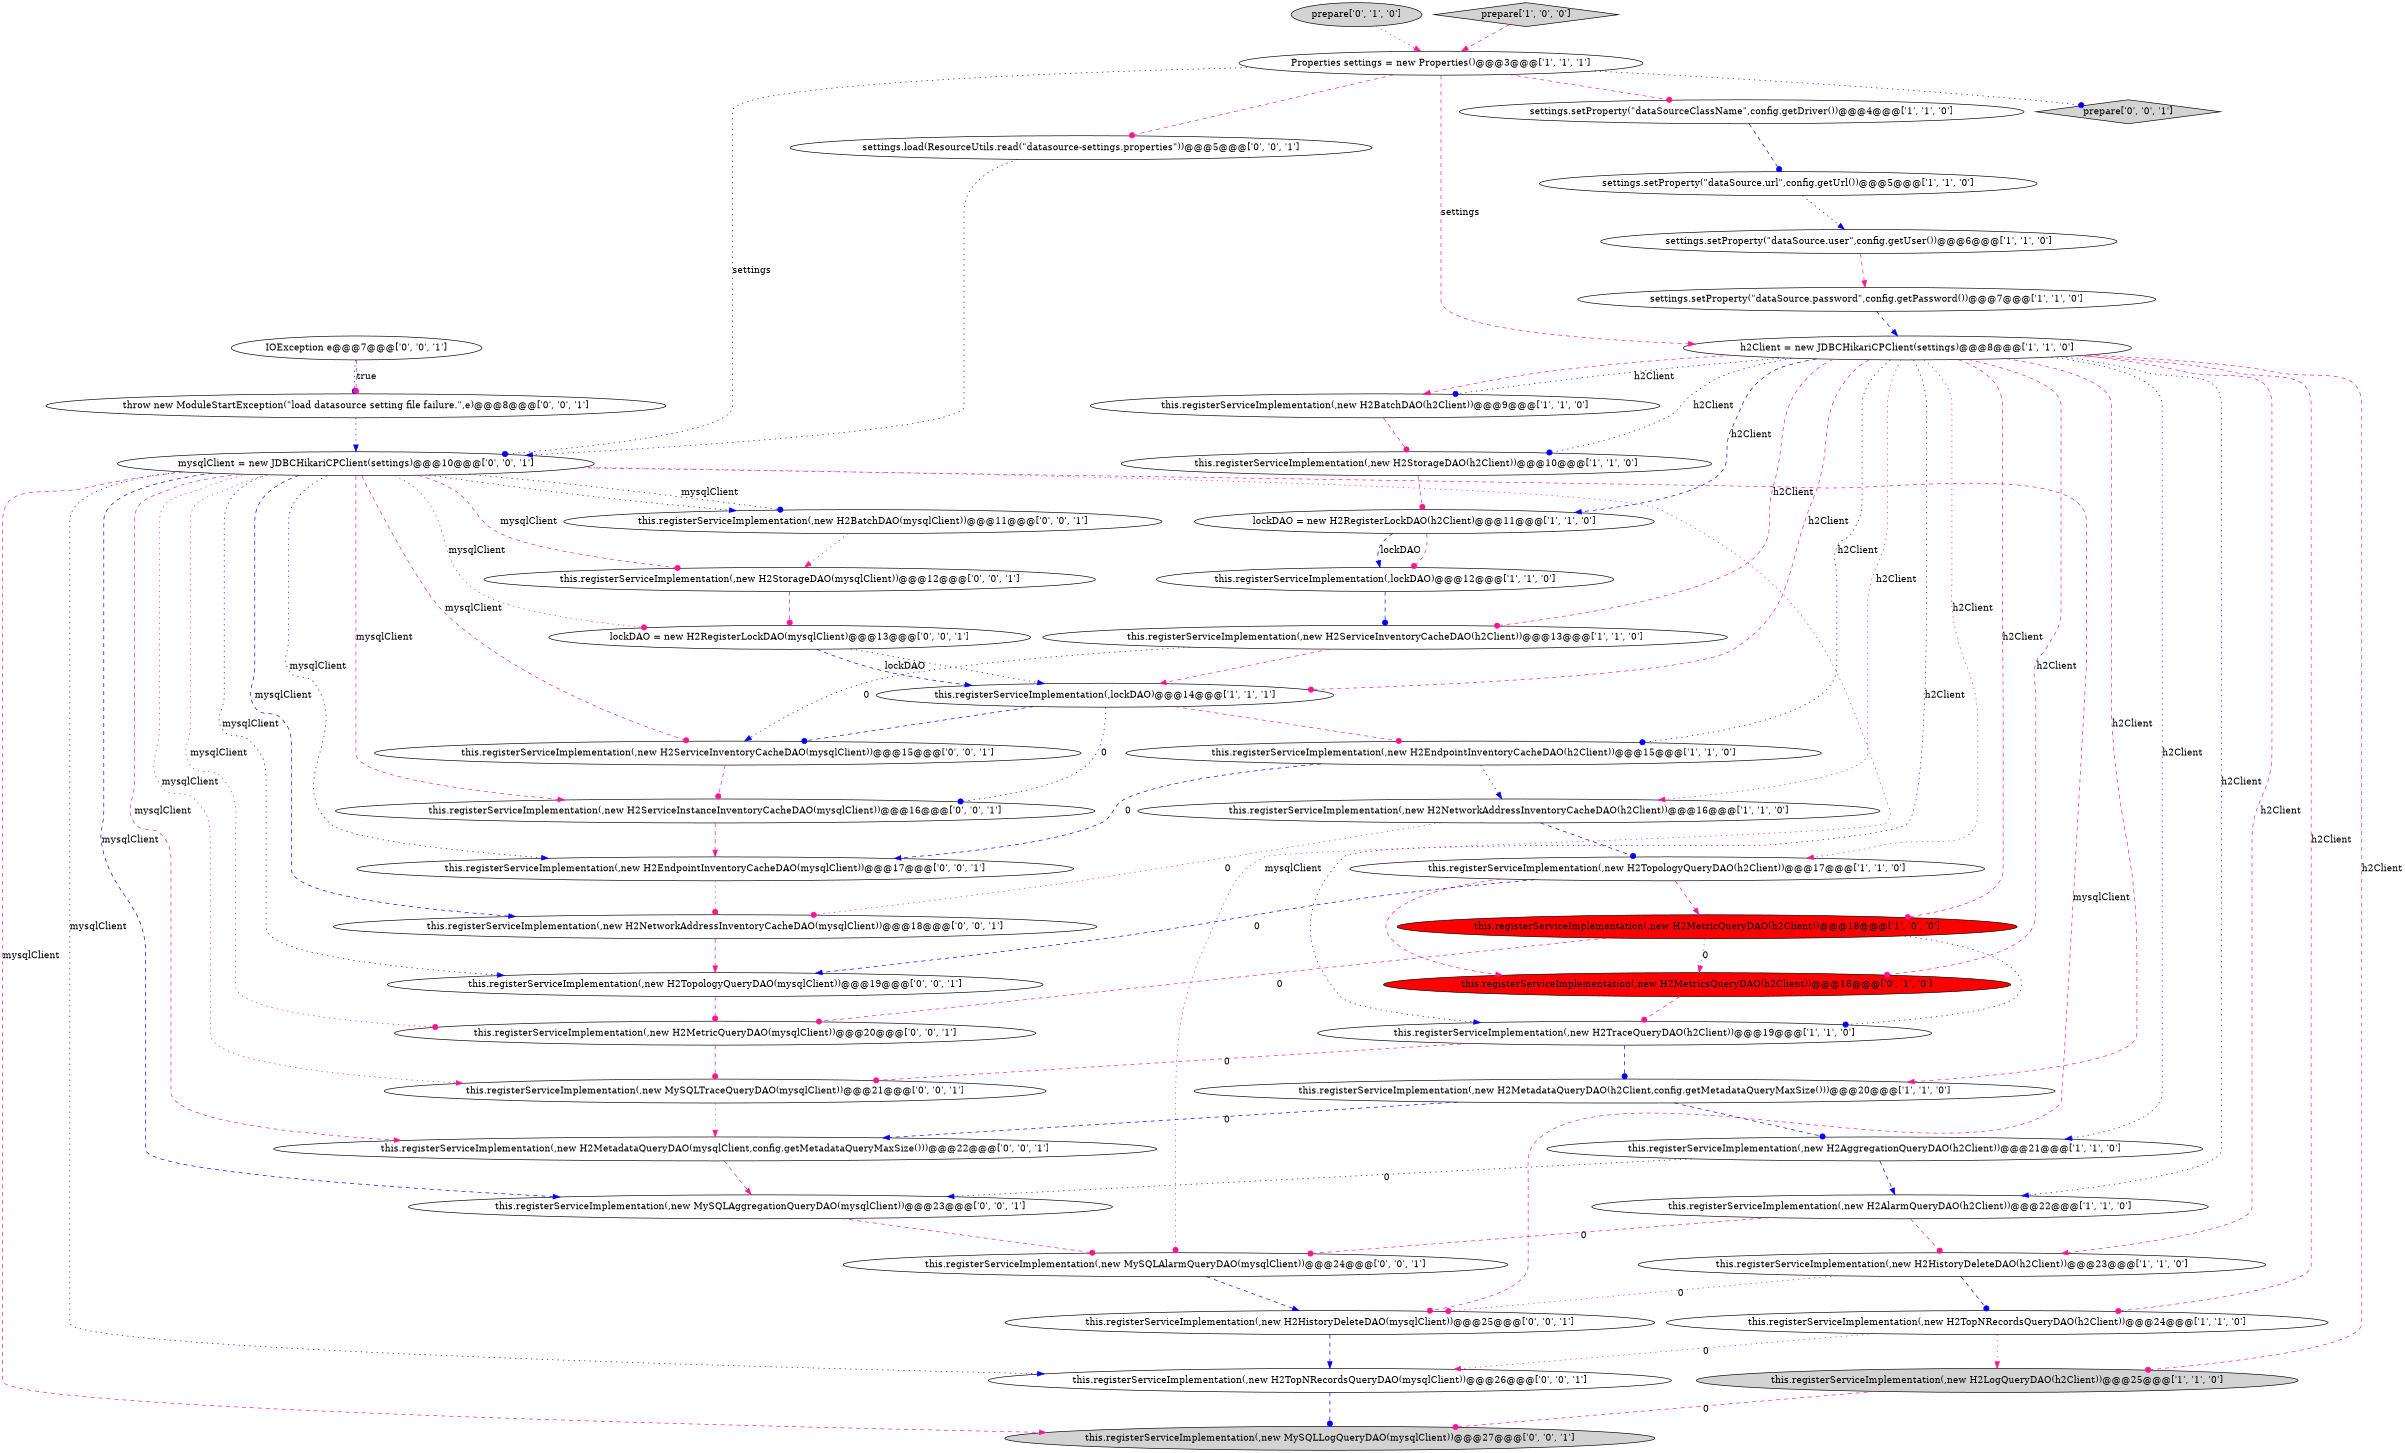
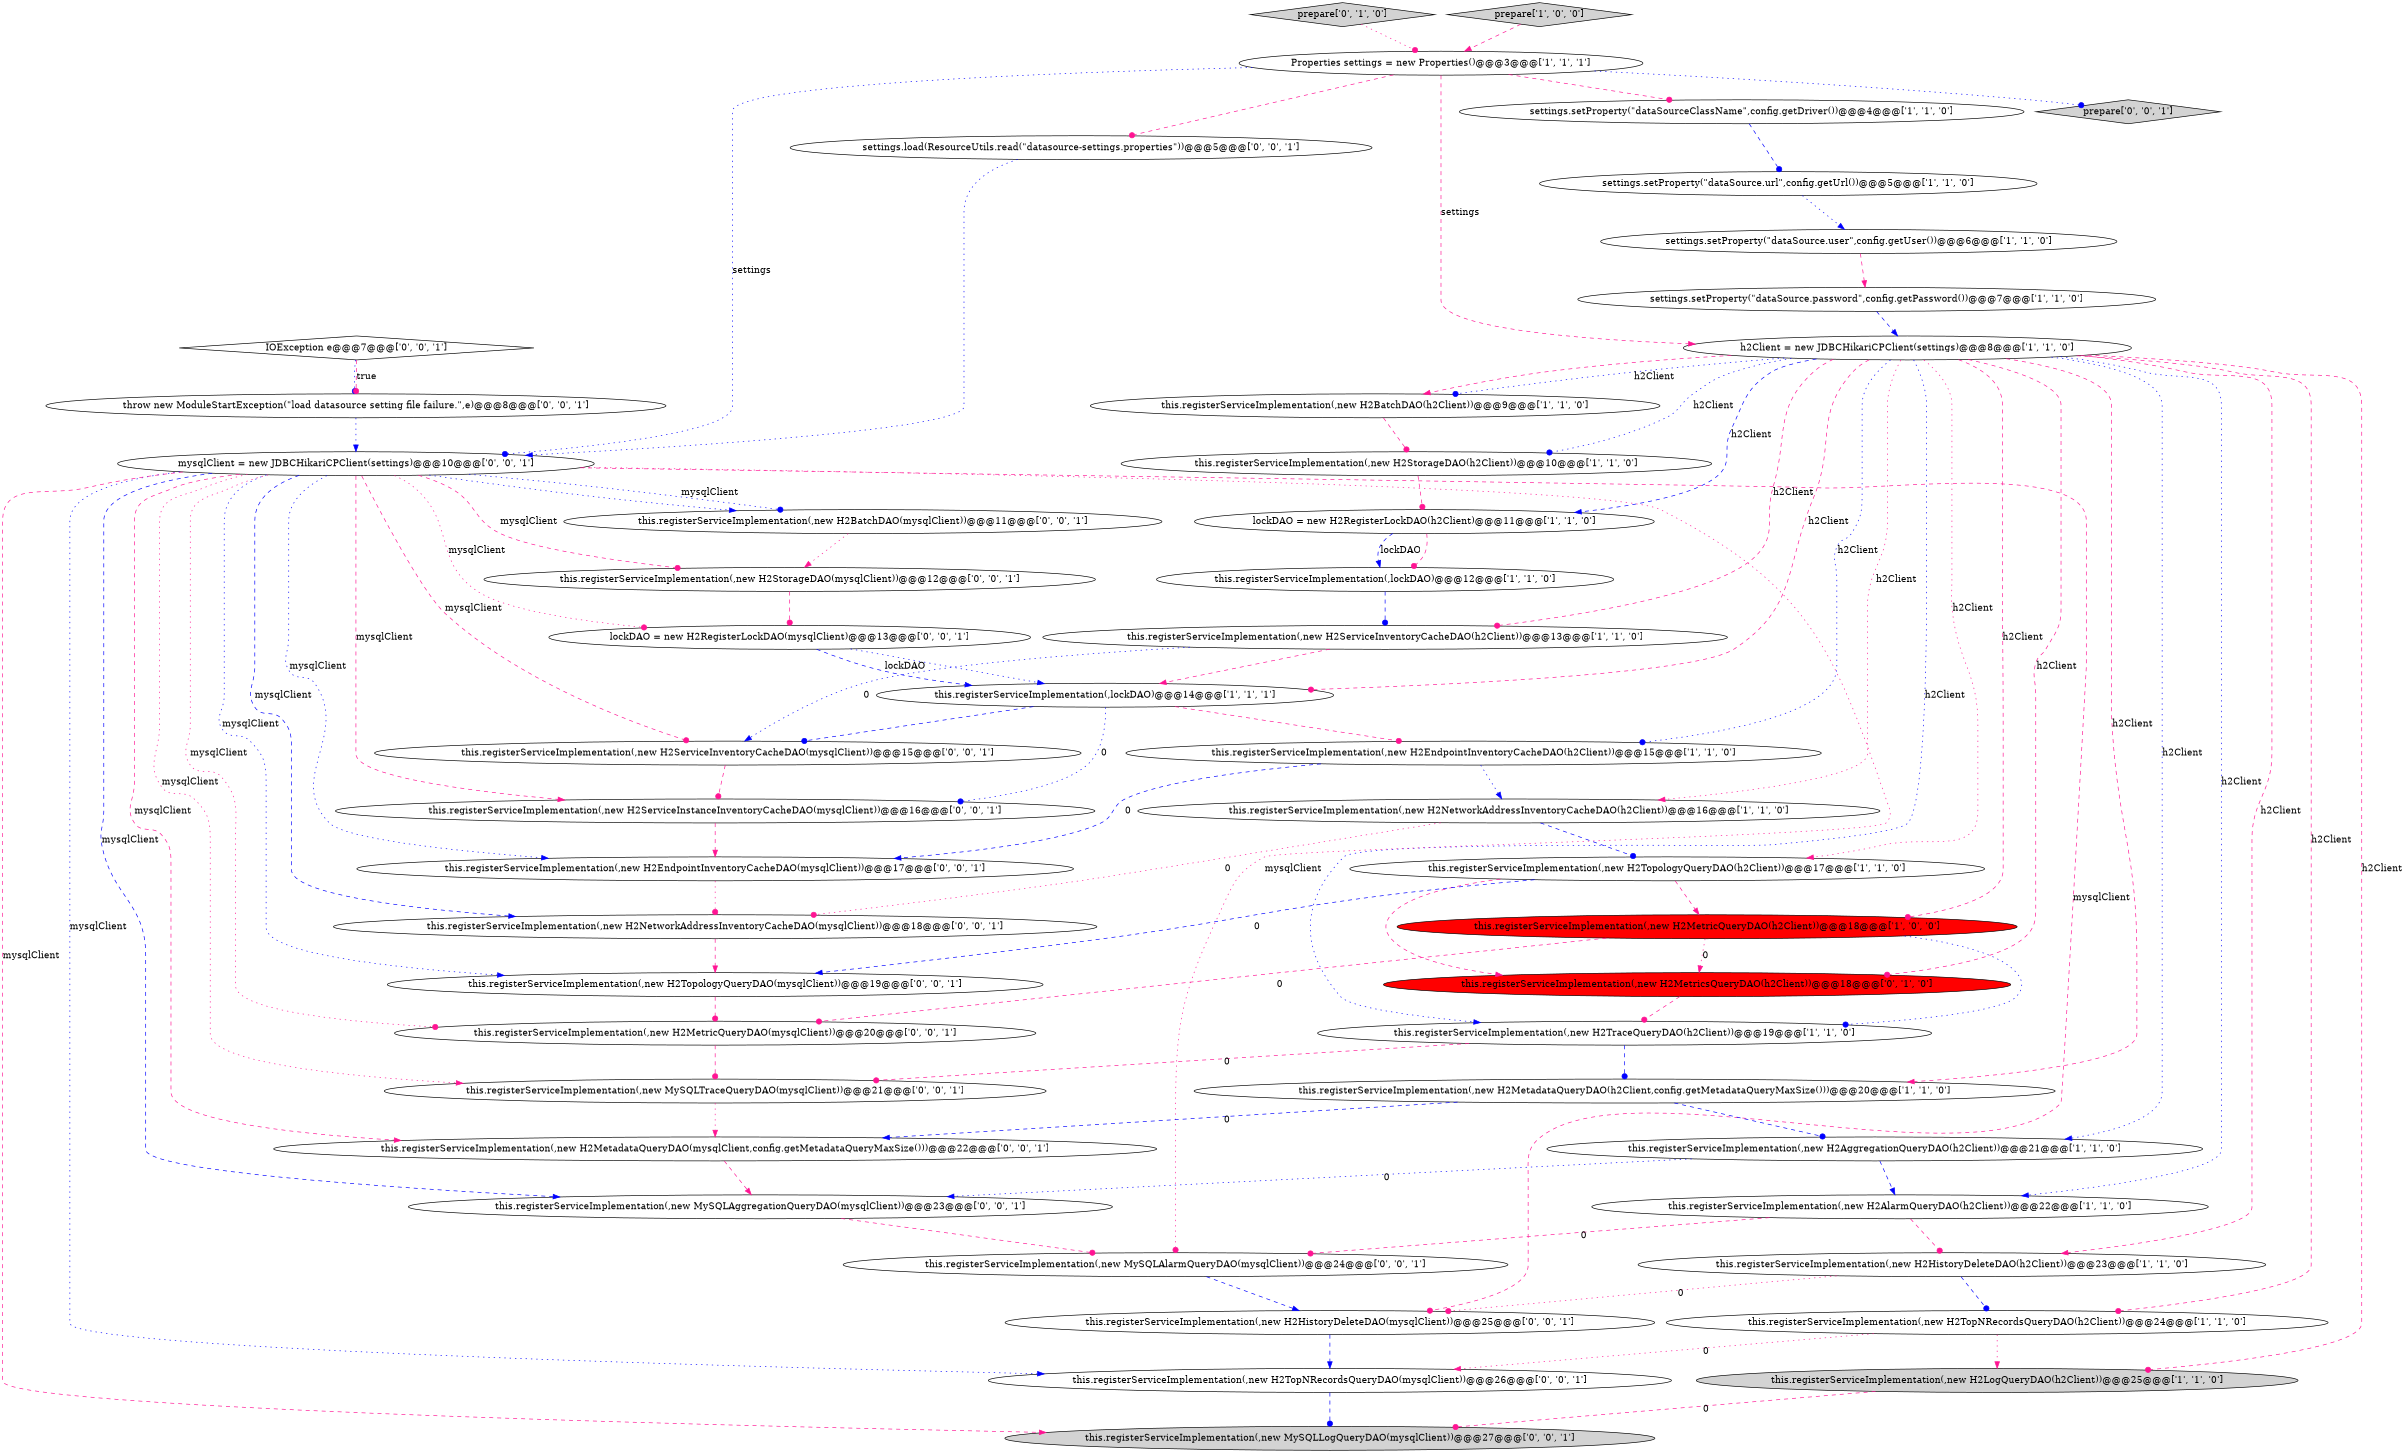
node "prepare['0', '1', '0']": shape ellipse -> diamond
edge "prepare['0', '1', '0']" -> "Properties settings = new Properties()@@@3@@@['1', '1', '1']": arrowhead normal -> dot
node "IOException e@@@7@@@['0', '0', '1']": shape ellipse -> diamond
